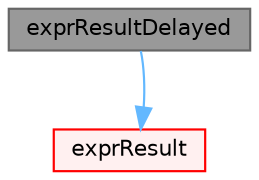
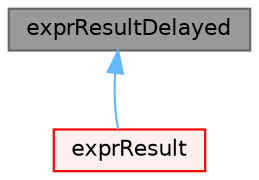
edge "exprResultDelayed" -> "exprResult": reversed
